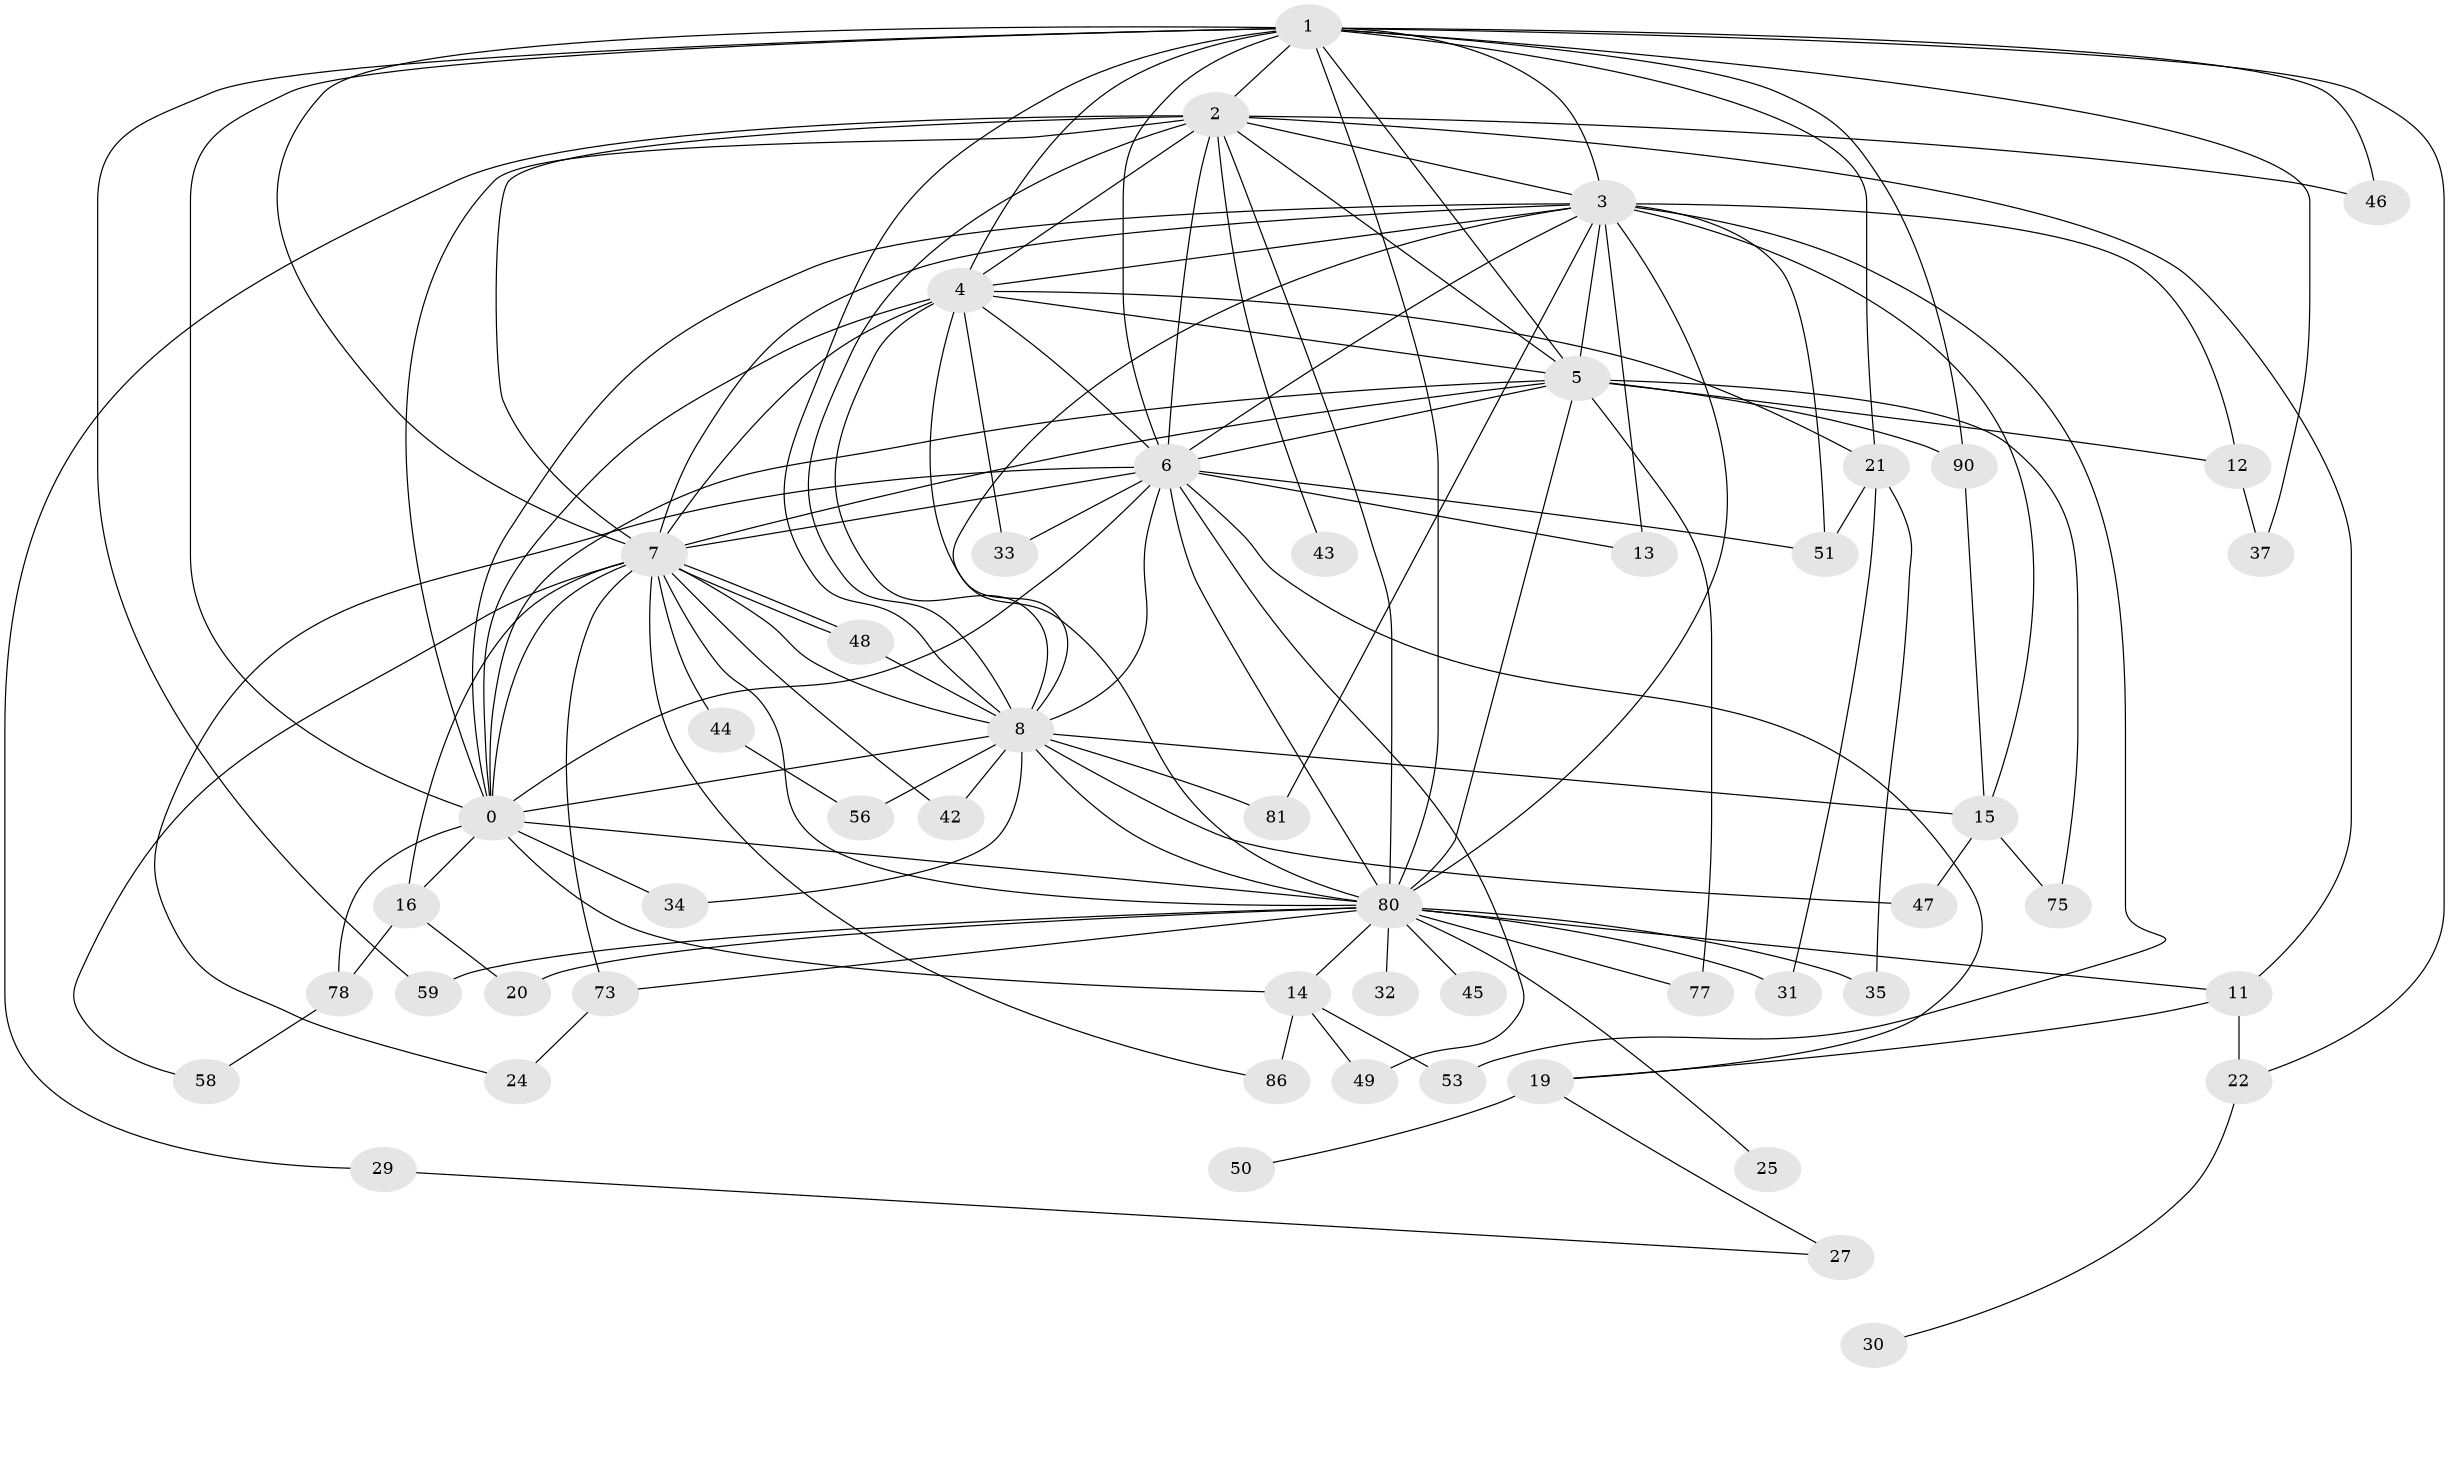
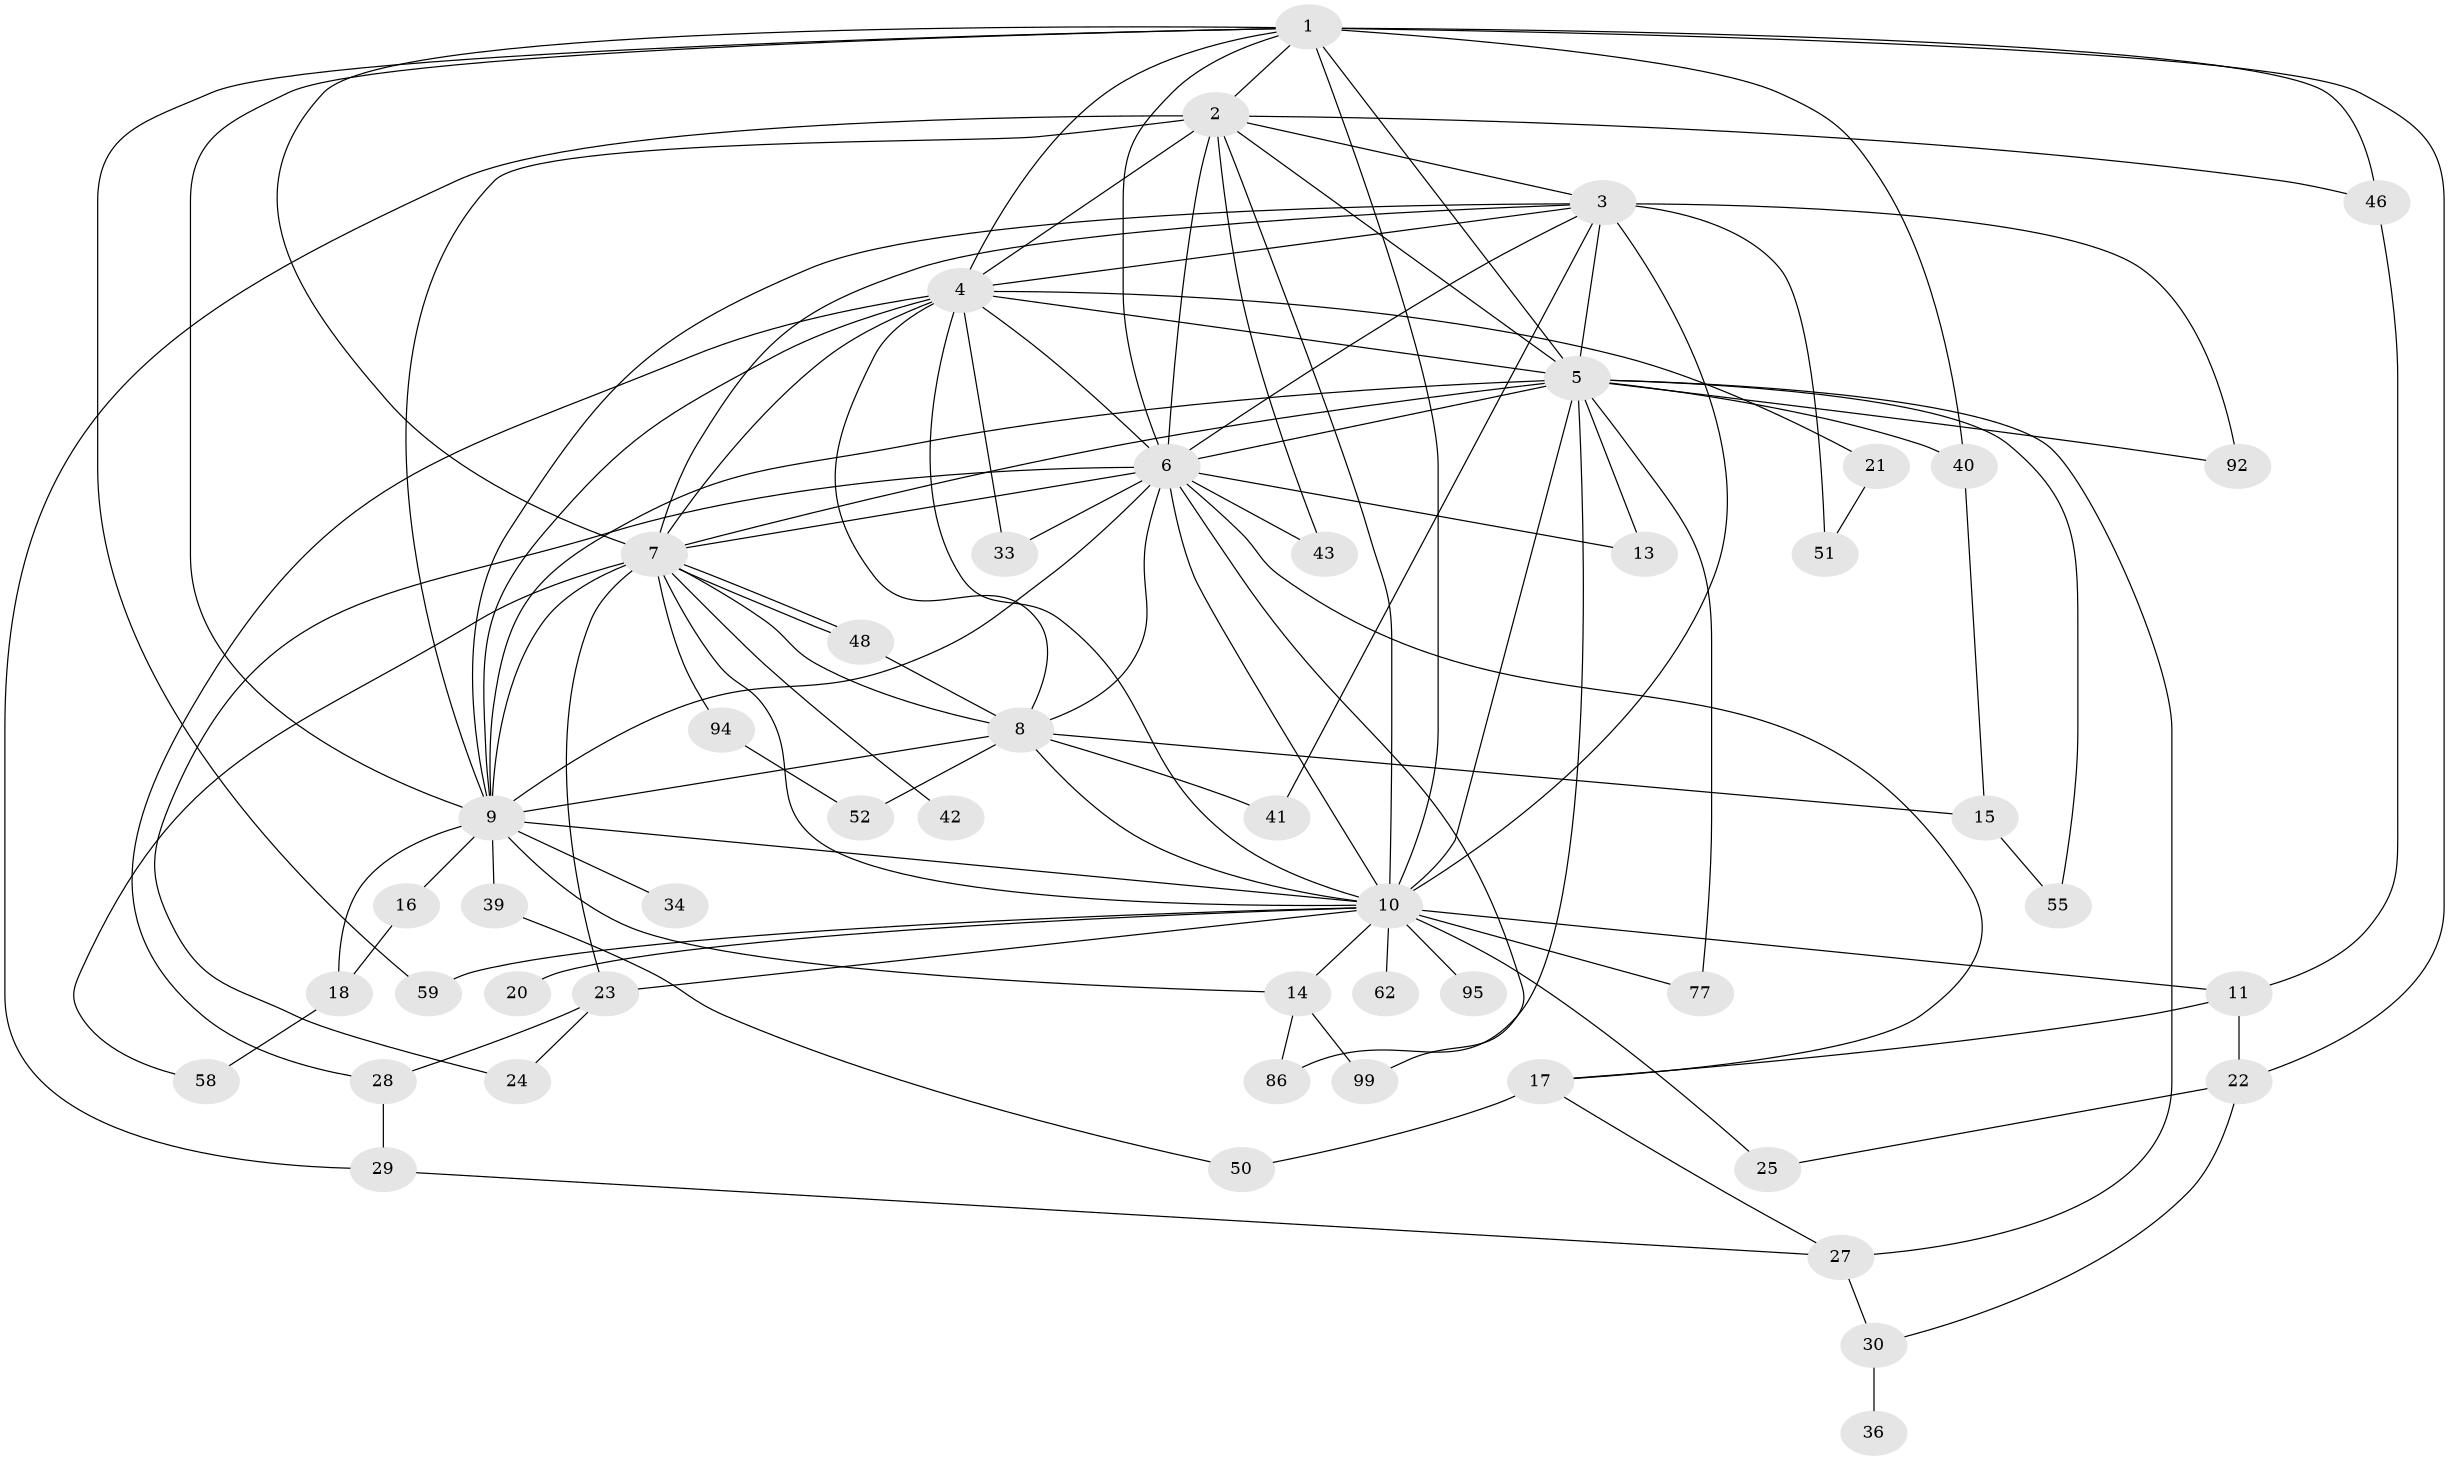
edge "1" -- "3": removed
edge "1" -- "21": removed
edge "2" -- "7": removed
edge "2" -- "11": now "46" -- "11"
edge "1" -- "8": removed
edge "3" -- "13": now "5" -- "13"
edge "3" -- "8": removed
edge "2" -- "8": removed
edge "3" -- "15": removed
node "90": label "90" -> "40"
node "12": label "12" -> "92"
edge "6" -- "51": now "6" -- "43"
node "37": removed
edge "7" -- "16": removed
edge "5" -- "27": added
node "44": label "44" -> "94"
edge "8" -- "42": removed
node "0": label "0" -> "9"
node "56": label "56" -> "52"
node "81": label "81" -> "41"
edge "8" -- "34": removed
node "39": added
node "80": label "80" -> "10"
node "47": removed
node "75": label "75" -> "55"
edge "7" -- "86": now "5" -- "86"
edge "16" -- "20": removed
node "78": label "78" -> "18"
node "73": label "73" -> "23"
node "32": label "32" -> "62"
node "45": label "45" -> "95"
node "31": removed
node "35": removed
node "28": added
node "49": label "49" -> "99"
node "53": removed
node "19": label "19" -> "17"
edge "22" -- "25": added
edge "27" -- "30": added
node "36": added
